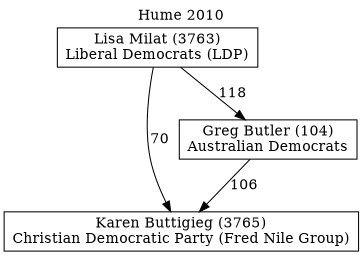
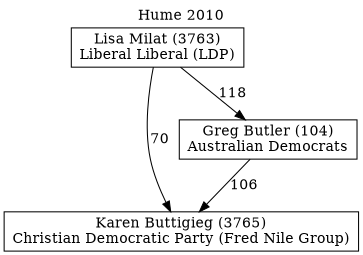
node "Lisa Milat (3763) Liberal Democrats (LDP)": label "Lisa Milat (3763) Liberal Democrats (LDP)" -> "Lisa Milat (3763) Liberal Liberal (LDP)"
